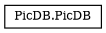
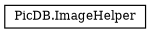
node "PicDB.PicDB": label "PicDB.PicDB" -> "PicDB.ImageHelper"
